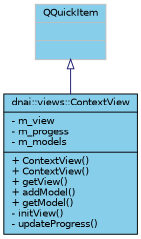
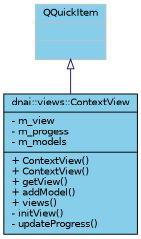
node "dnai::views::ContextView": text "+ getModel()" -> "+ views()"
